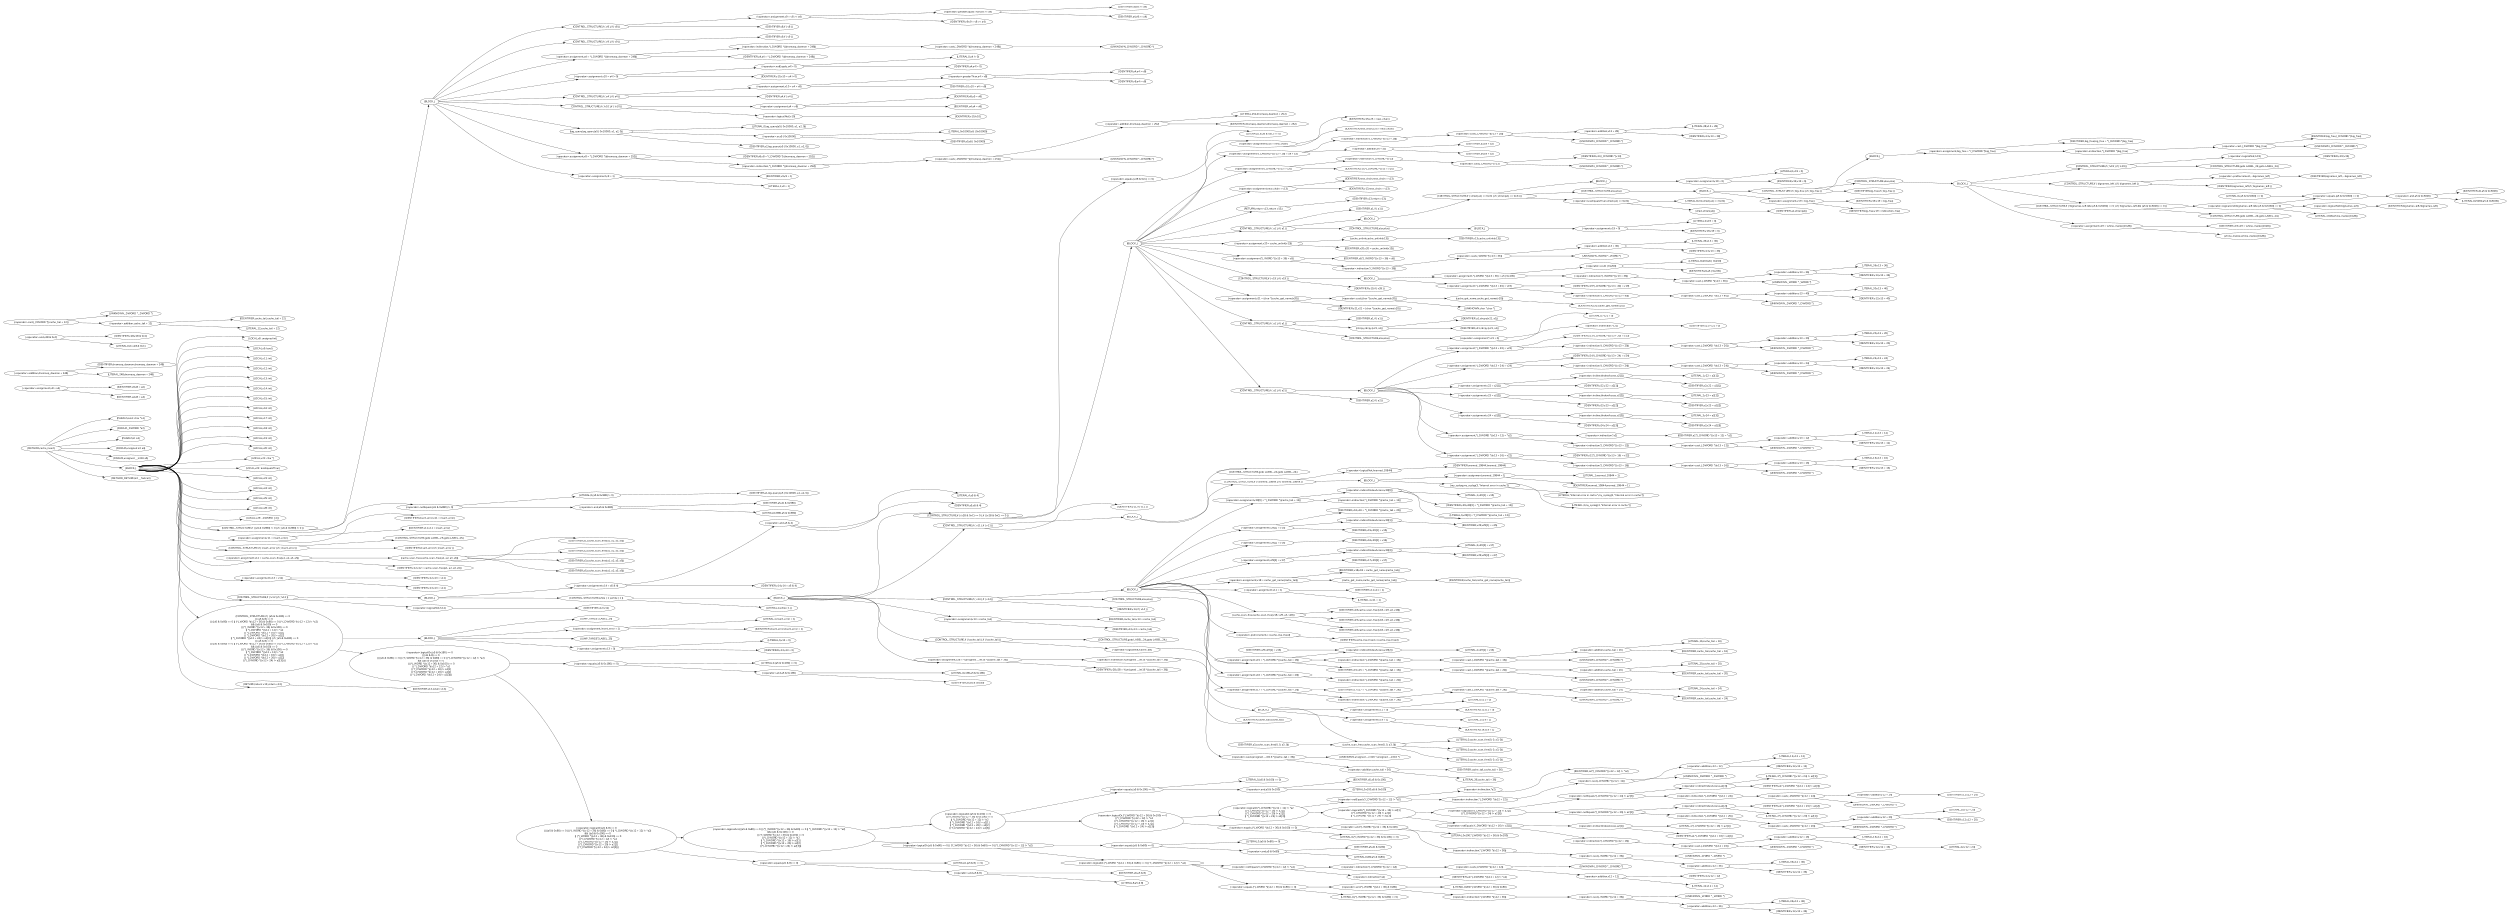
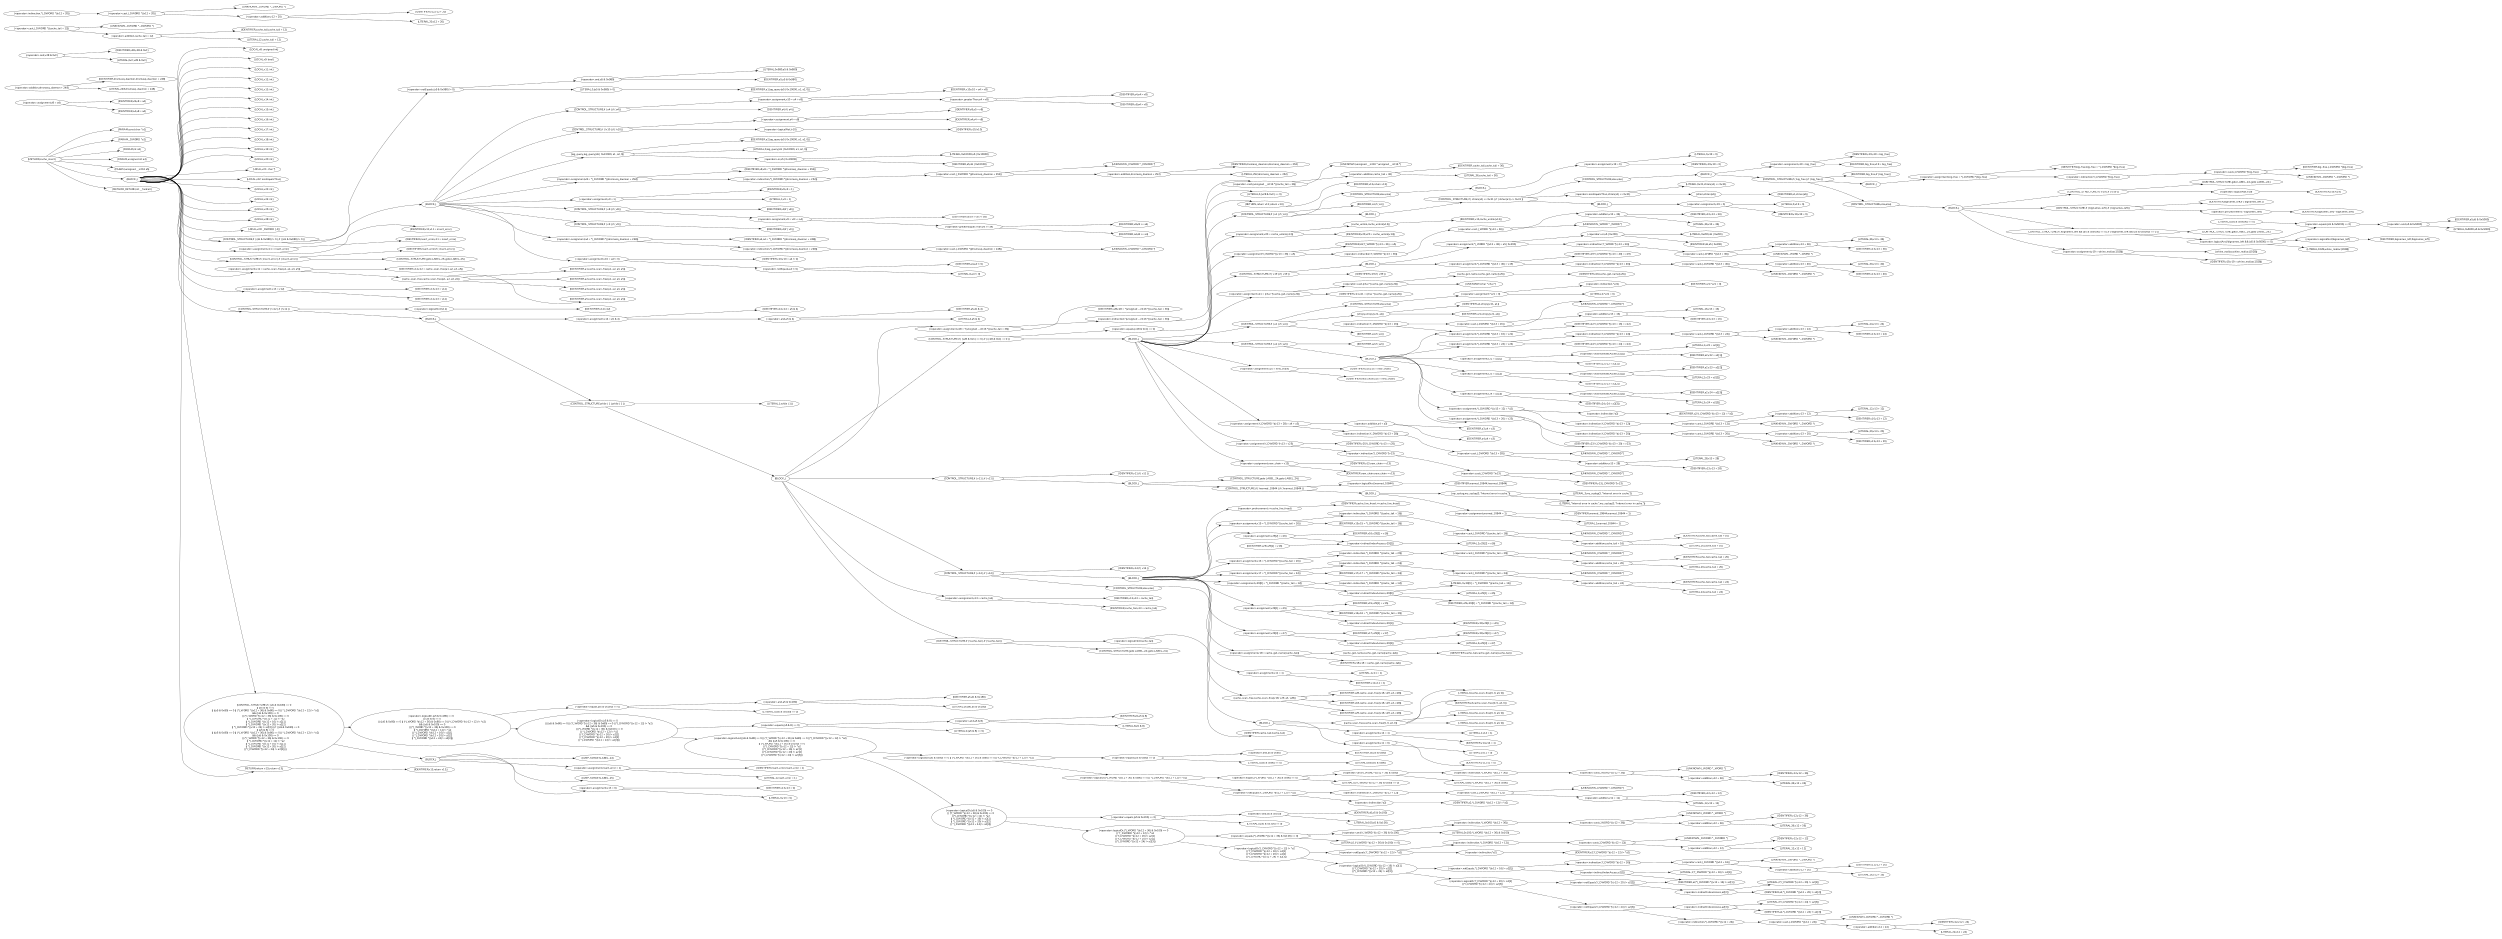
node "(IDENTIFIER,big_free,v19 = indirection_free)": label "(IDENTIFIER,big_free,v19 = indirection_free)" -> "(IDENTIFIER,big_free,v19 = big_free)"
edge "(<operator>.assignment,*(_DWORD *)(v13 + 16) = v22)" -> "(<operator>.indirection,*(_DWORD *)(v13 + 16))": reversed
edge "(<operator>.assignment,v15 = *(_DWORD *)(cache_tail + 16))" -> "(<operator>.indirectIndexAccess,v29[2])": now "(<operator>.assignment,v29[2] = v16)" -> "(<operator>.indirectIndexAccess,v29[2])"
edge "(IDENTIFIER,v15,v15 = *(_DWORD *)(cache_tail + 16))" -> "(<operator>.cast,(_DWORD *)(cache_tail + 20))": now "(<operator>.indirection,*(_DWORD *)(cache_tail + 20))" -> "(<operator>.cast,(_DWORD *)(cache_tail + 20))"
edge "(IDENTIFIER,a3,cache_scan_free(0, 0, a3, 0))" -> "(cache_scan_free,cache_scan_free(0, 0, a3, 0))": reversed
edge "(<operator>.notEquals,*(_DWORD *)(v12 + 20) != a2[2])" -> "(<operator>.indirection,*(_DWORD *)(v12 + 20))": now "(<operator>.notEquals,*(_DWORD *)(v12 + 20) != a2[2])" -> "(IDENTIFIER,a2,*(_DWORD *)(v12 + 16) != a2[1])"
edge "(IDENTIFIER,v12,v12 + 16)" -> "(LITERAL,22,v12 + 24)": now "(<operator>.addition,v12 + 24)" -> "(LITERAL,22,v12 + 24)"
edge "(<operator>.and,a5 & 0x80)" -> "(LITERAL,0x80,a5 & 0x80)": now "(LITERAL,0,(a5 & 0x80) == 0)" -> "(LITERAL,0x80,a5 & 0x80)"
